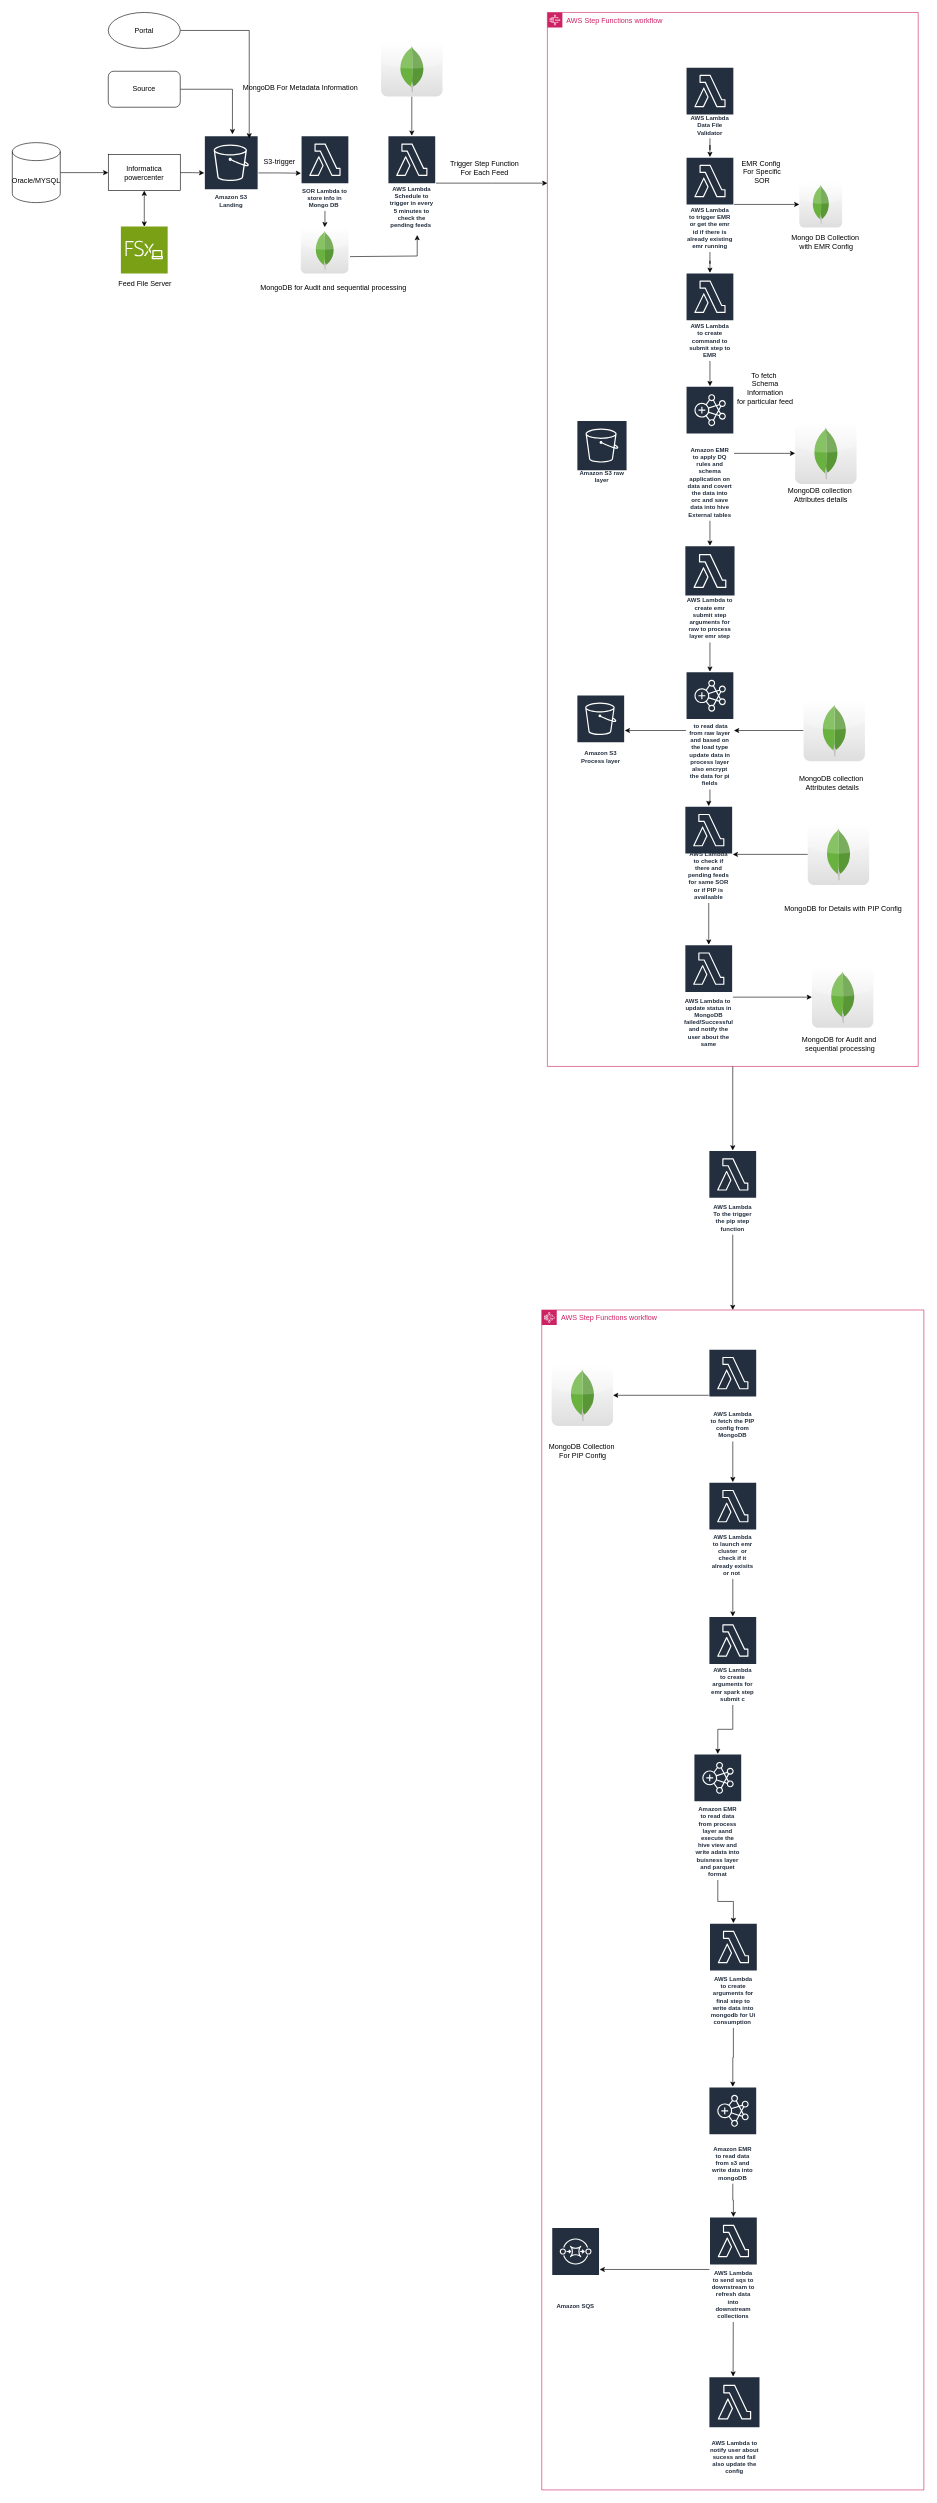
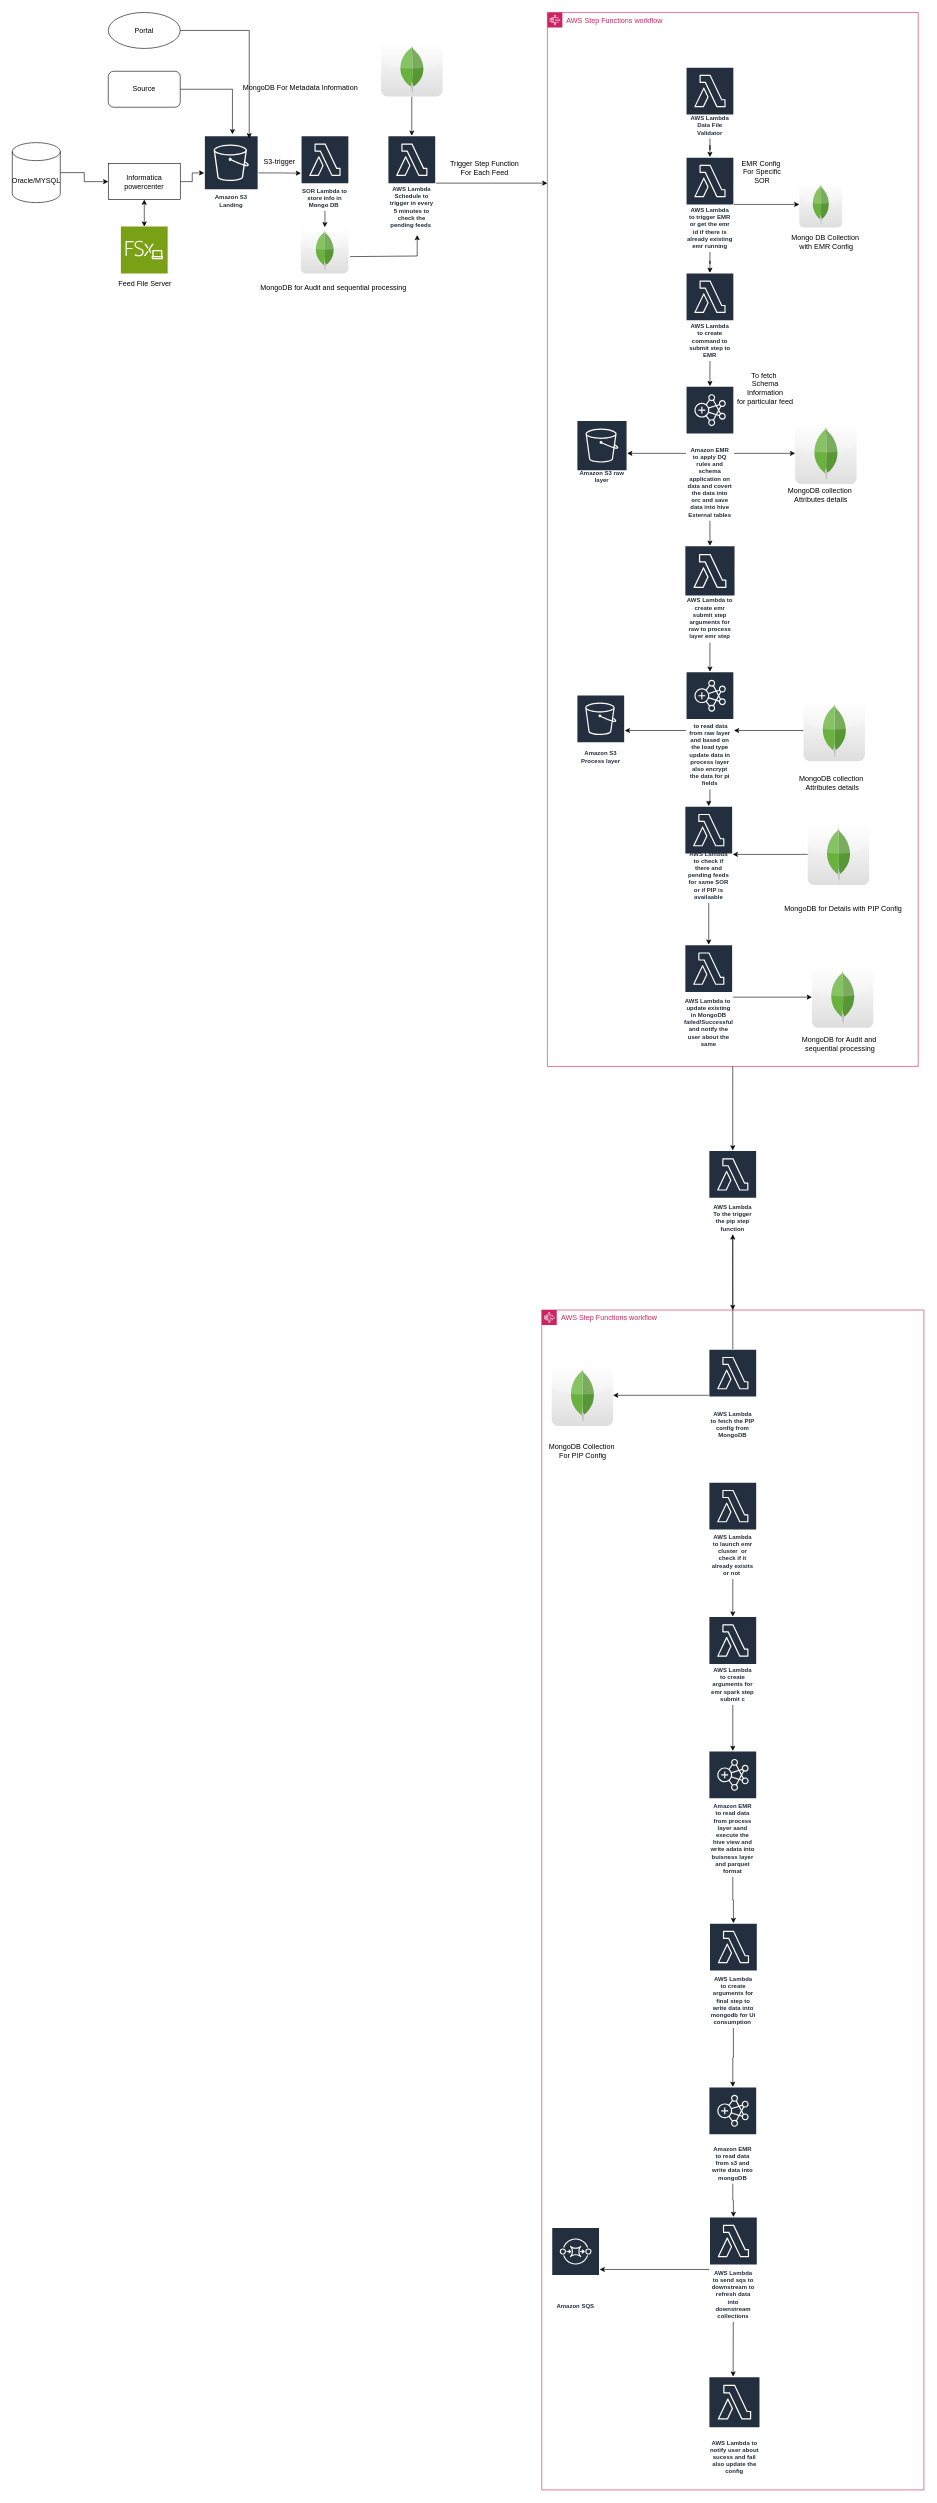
node "Informatica powercenter": moved (144, 173) -> (144, 182)
edge "Amazon EMR to apply DQ rules and schema application on data and covert the data into orc and save data into hive External tables" -> "Amazon S3 raw layer": added
node "AWS Lambda to update status in MongoDB failed/Successful and notify the user about the same": label "AWS Lambda to update status in MongoDB failed/Successful and notify the user about the same" -> "AWS Lambda to update existing in MongoDB failed/Successful and notify the user about the same"
edge "AWS Lambda to fetch the PIP config from MongoDB" -> "AWS Lambda to launch emr cluster or check if it already exisits or not": now "AWS Lambda to fetch the PIP config from MongoDB" -> "AWS Lambda To the trigger the pip step function"
node "Amazon EMR to read data from process layer aand execute the hive view and write adata into buisness layer and parquet format": moved (718, 1817) -> (733, 1814)
